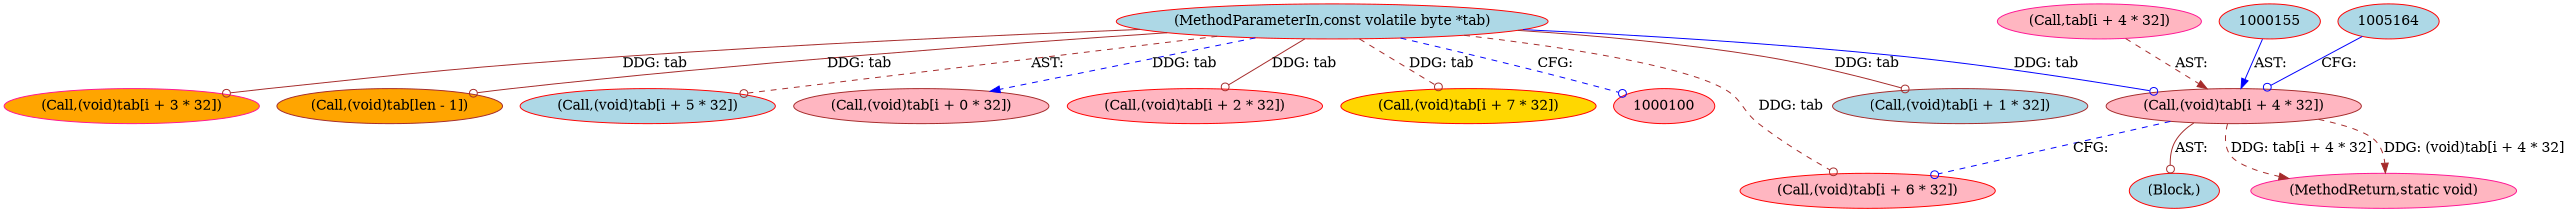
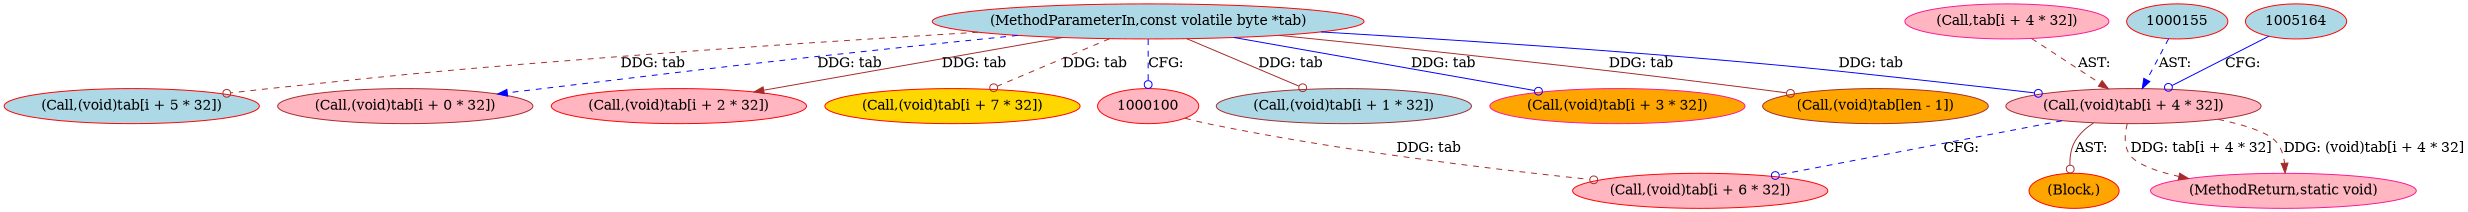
edge "(MethodParameterIn,const volatile byte *tab)" -> "(Call,(void)tab[i + 3 * 32])": color brown -> blue
edge "1000155" -> "(Call,(void)tab[i + 4 * 32])": style solid -> dashed
edge "(MethodParameterIn,const volatile byte *tab)" -> "(Call,(void)tab[i + 2 * 32])": arrowhead odot -> normal
edge "(MethodParameterIn,const volatile byte *tab)" -> "(Call,(void)tab[i + 5 * 32])": label "AST: " -> "DDG: tab"
edge "(MethodParameterIn,const volatile byte *tab)" -> "(Call,(void)tab[i + 6 * 32])": now "1000100" -> "(Call,(void)tab[i + 6 * 32])"
node "(Block,)": fillcolor lightblue -> orange
